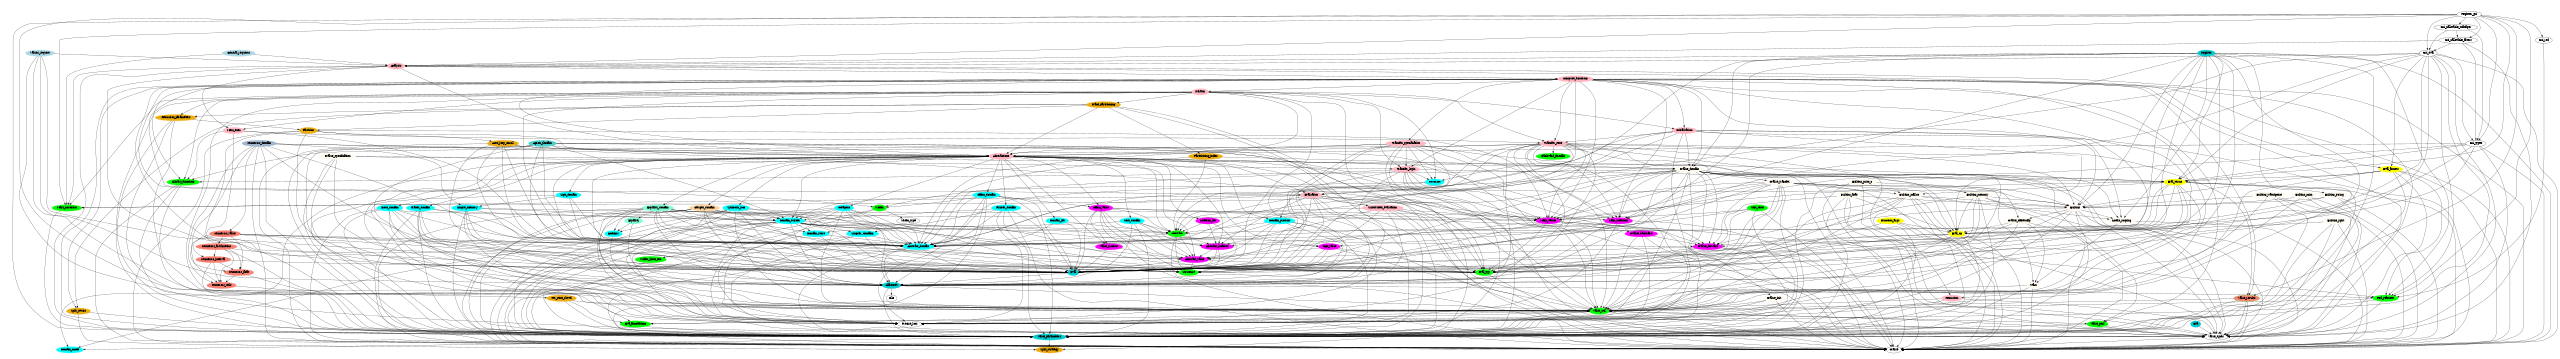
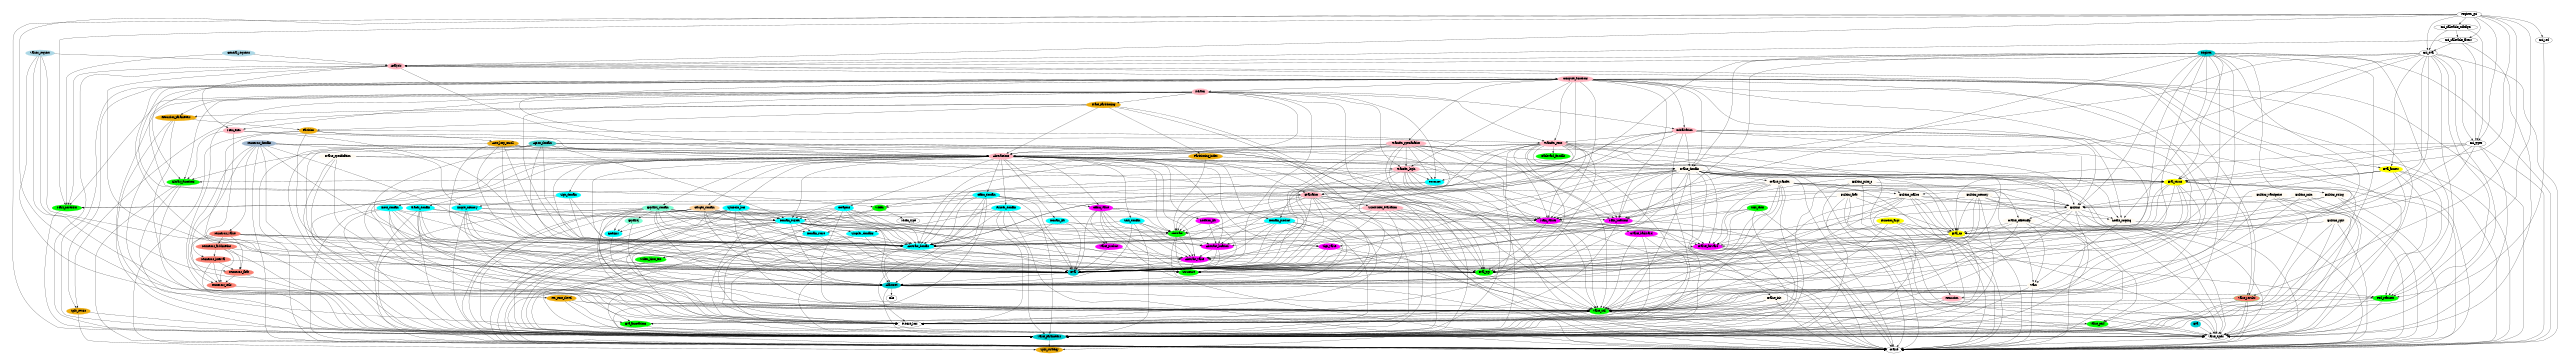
edge "Cvalue_domain" -> "Builtins_memory": now "Cvalue_domain" -> "Eval_terms"
edge "Function_args" -> "Precise_locs": added
node "Domain_mode": removed
